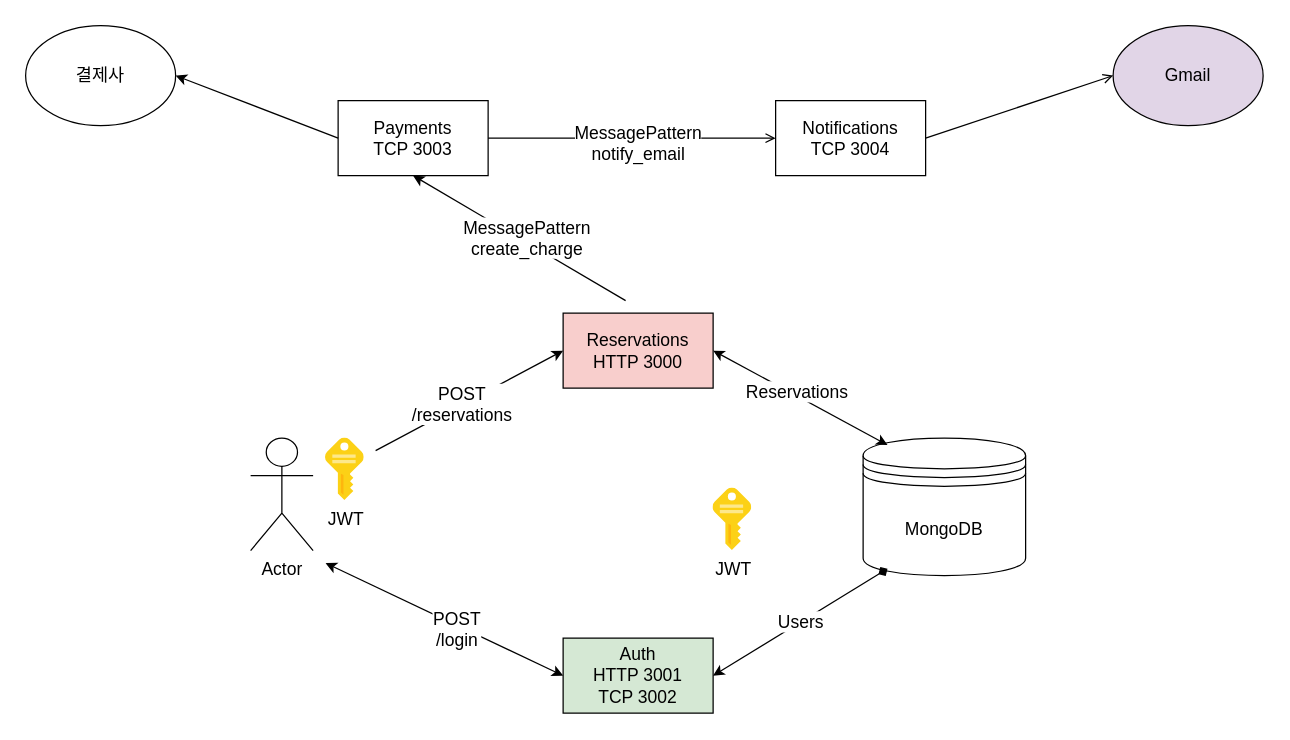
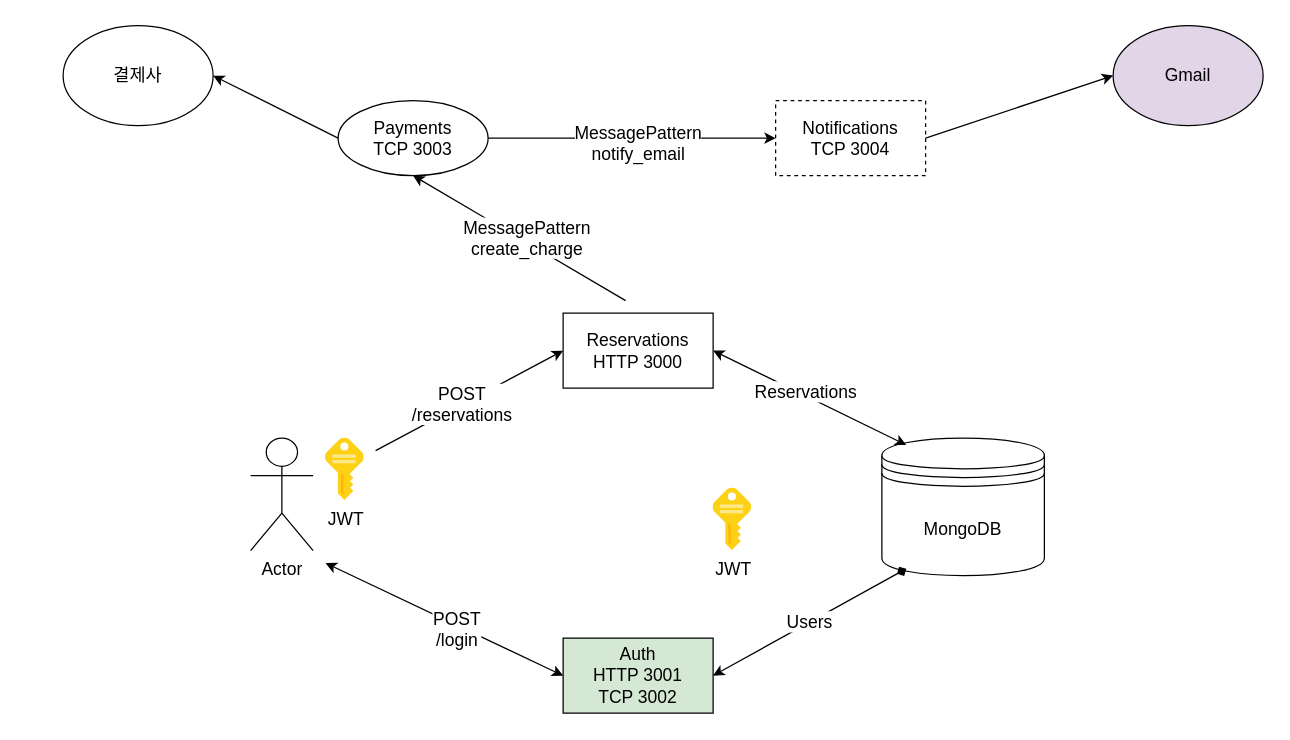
node "결제사": moved (101, 76) -> (138, 76)
edge "Notifications TCP 3004" -> "Gmail": arrowhead open -> classic
node "Payments TCP 3003": shape rectangle -> ellipse
edge "Payments TCP 3003" -> "Notifications TCP 3004": arrowhead open -> classic
node "Notifications TCP 3004": style solid -> dashed
node "ReservationsHTTP 3000": fillcolor #f8cecc -> #ffffff
node "MongoDB": moved (944, 507) -> (963, 507)
